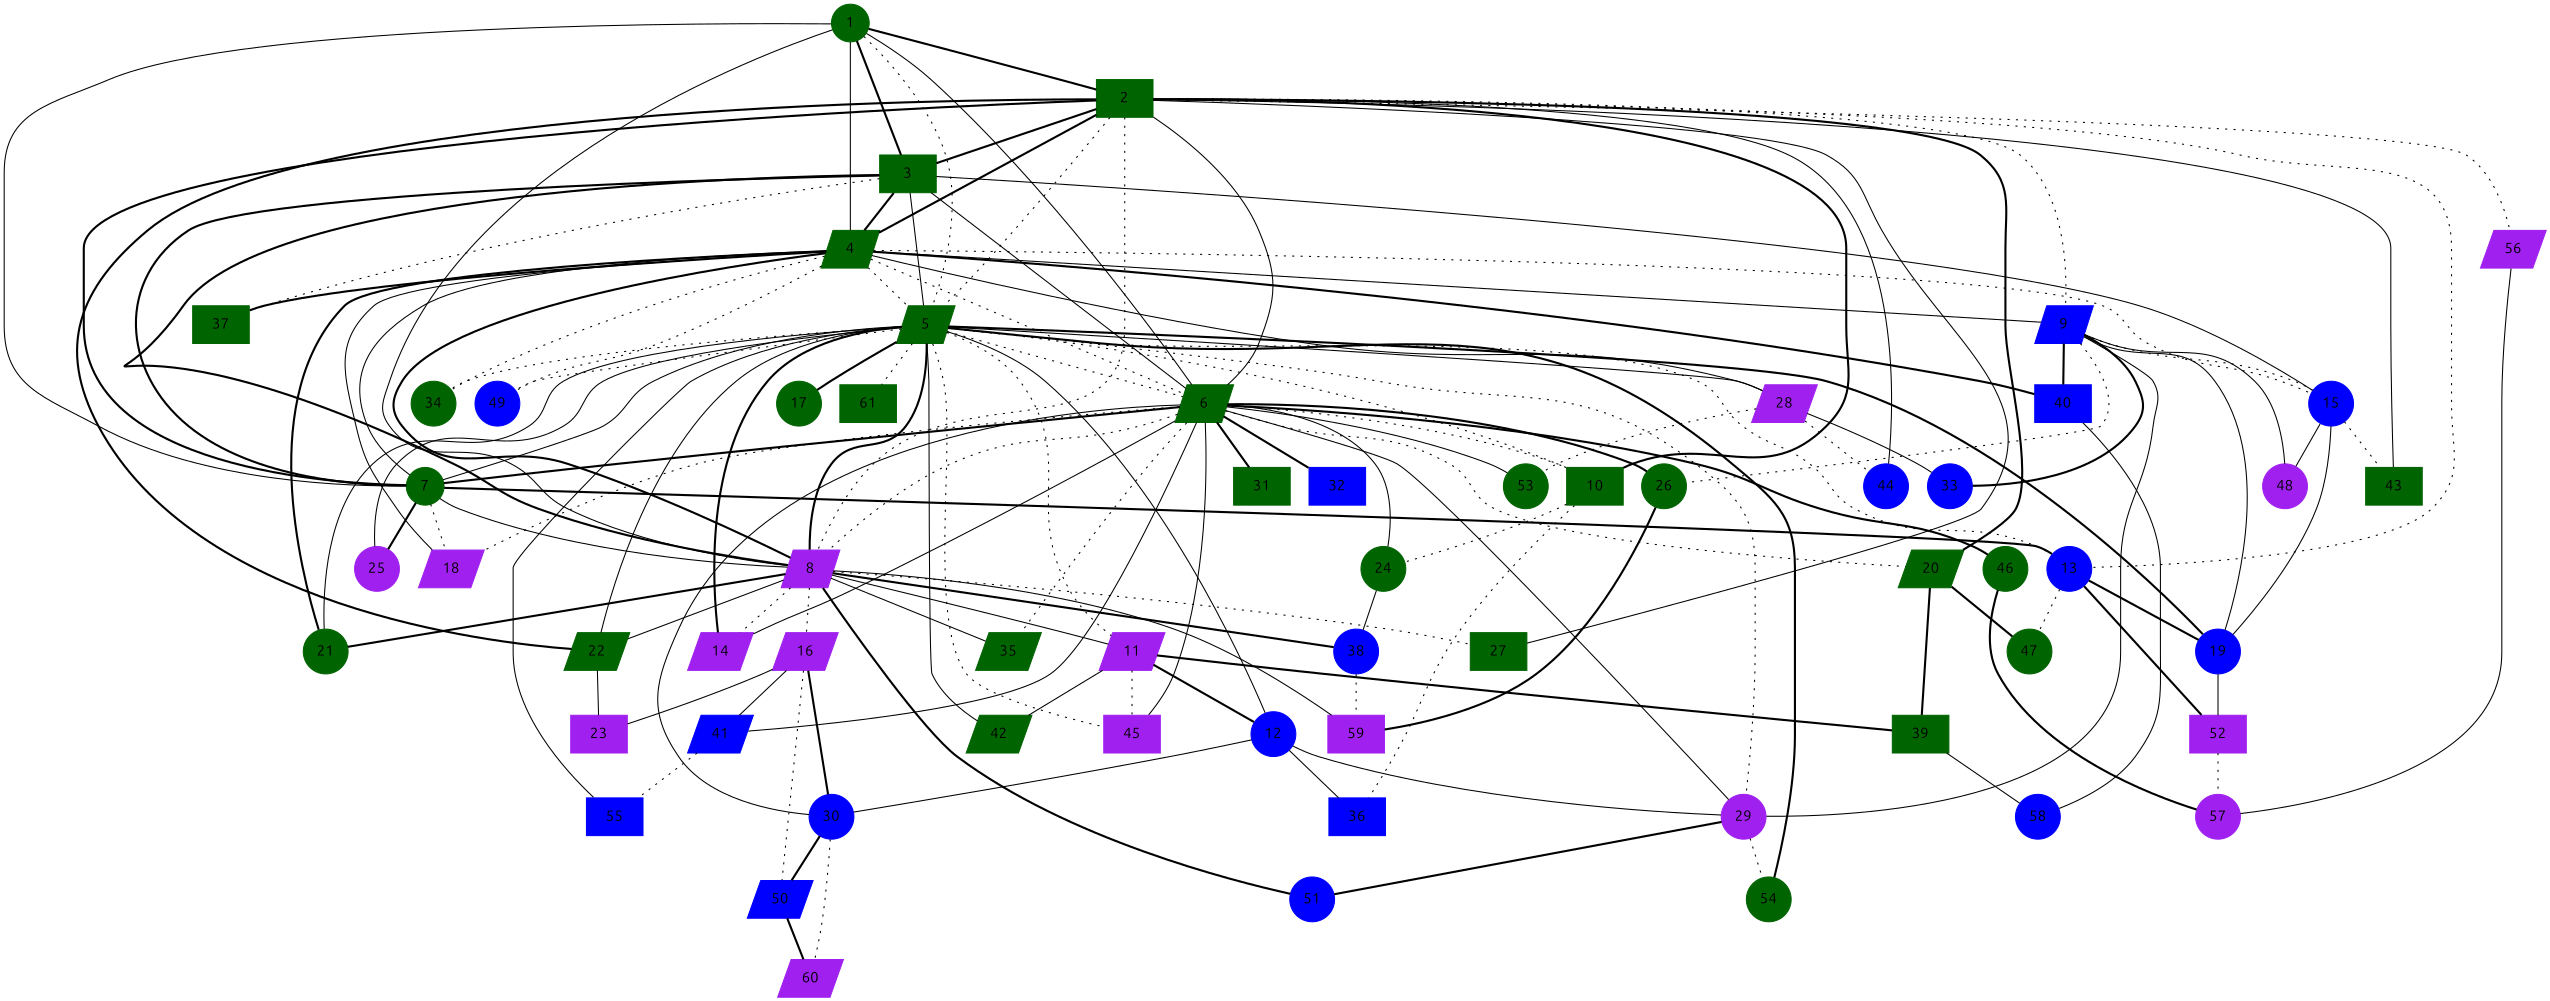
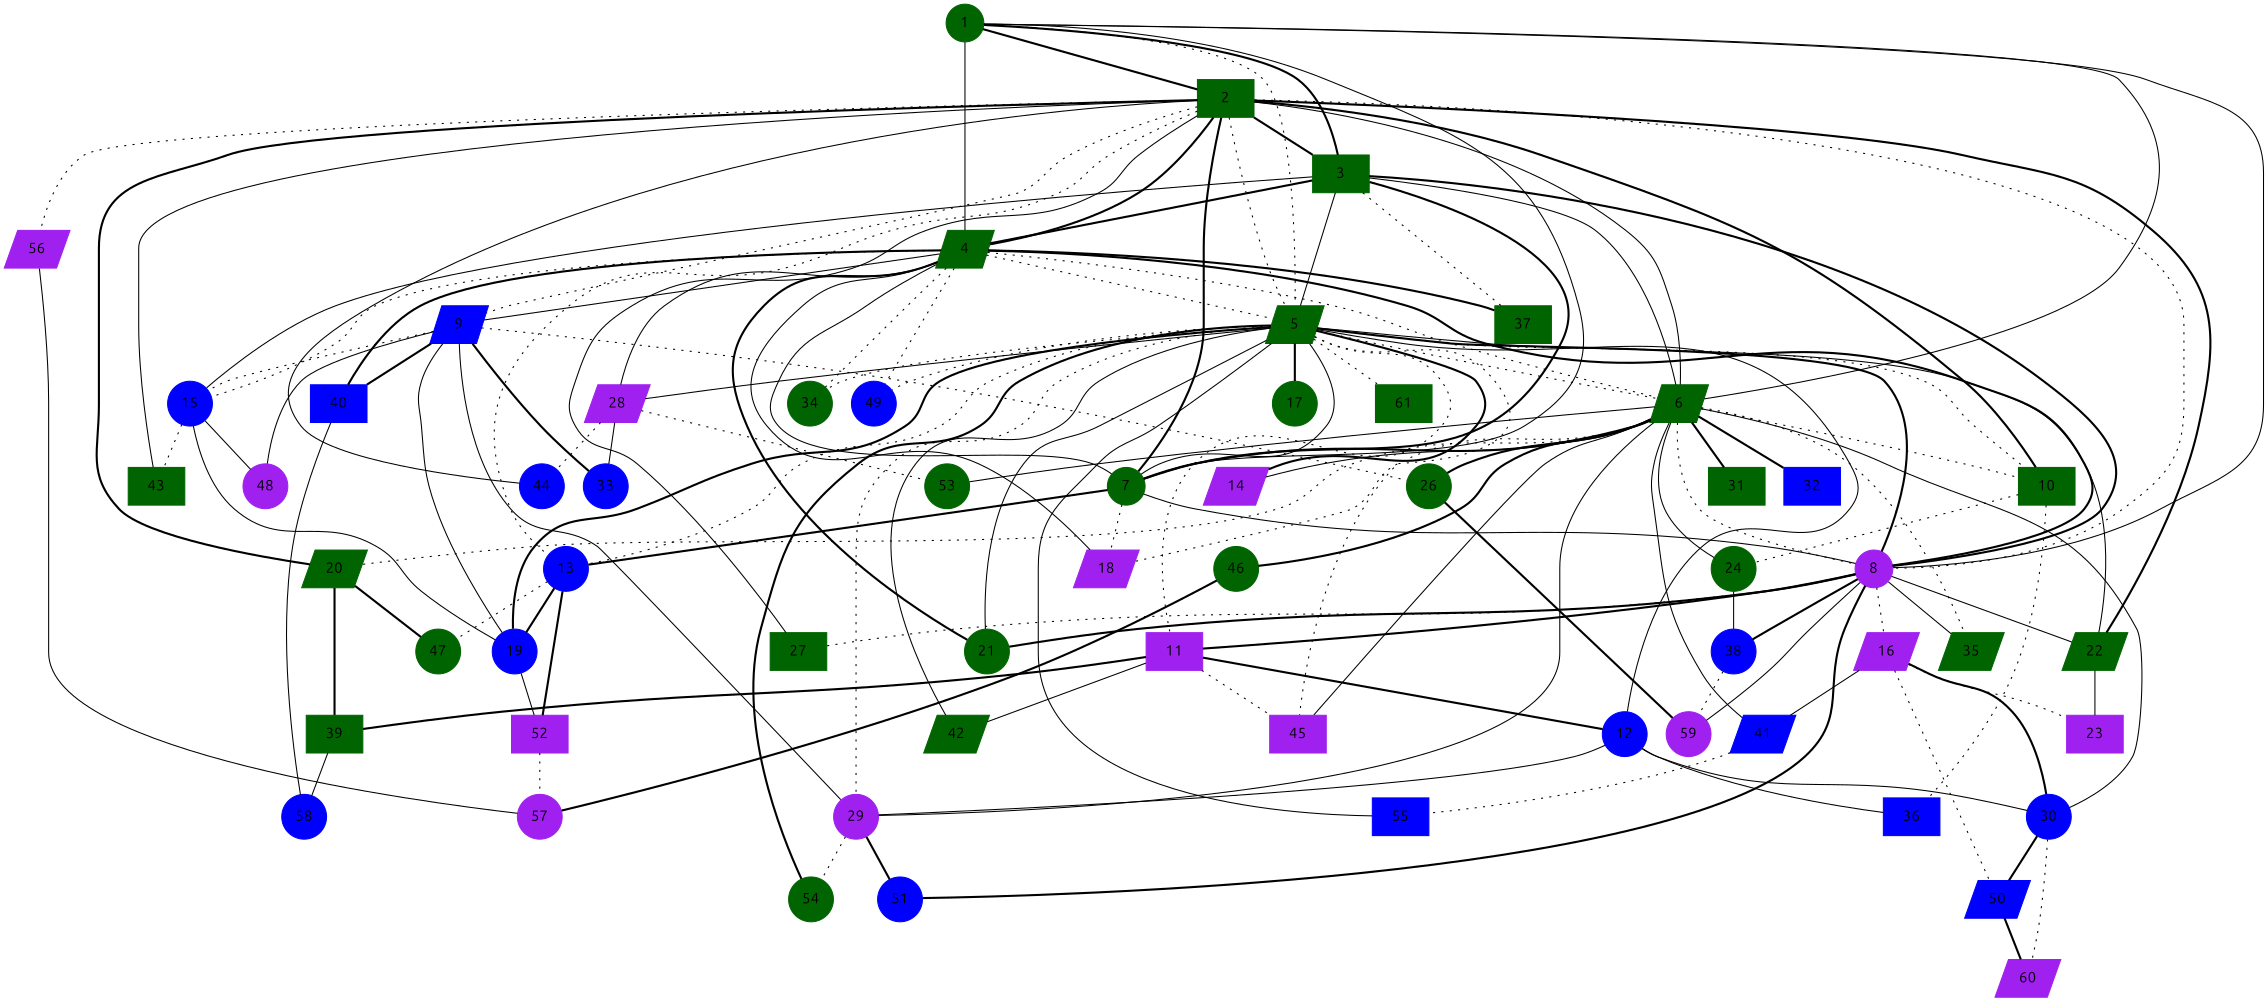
node "25": removed
node "8": shape parallelogram -> circle
edge "8" -- "11": style solid -> bold
edge "8" -- "14": removed
node "11": shape parallelogram -> box
edge "16" -- "23": style solid -> dotted
node "59": shape box -> circle
